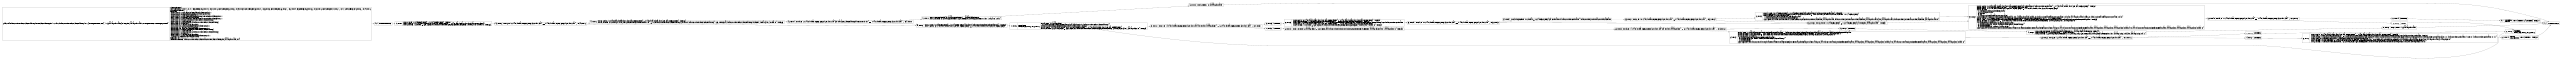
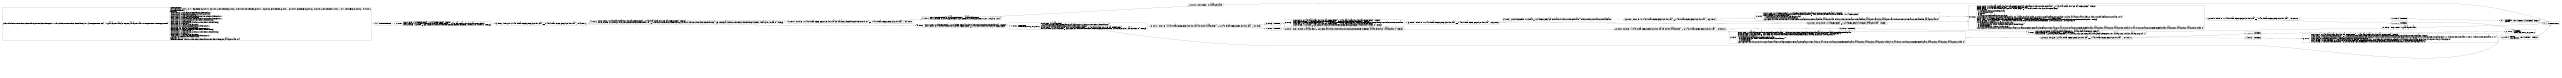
node "78: 0x0018": text "METHOD" -> "SYNTHETIC"
